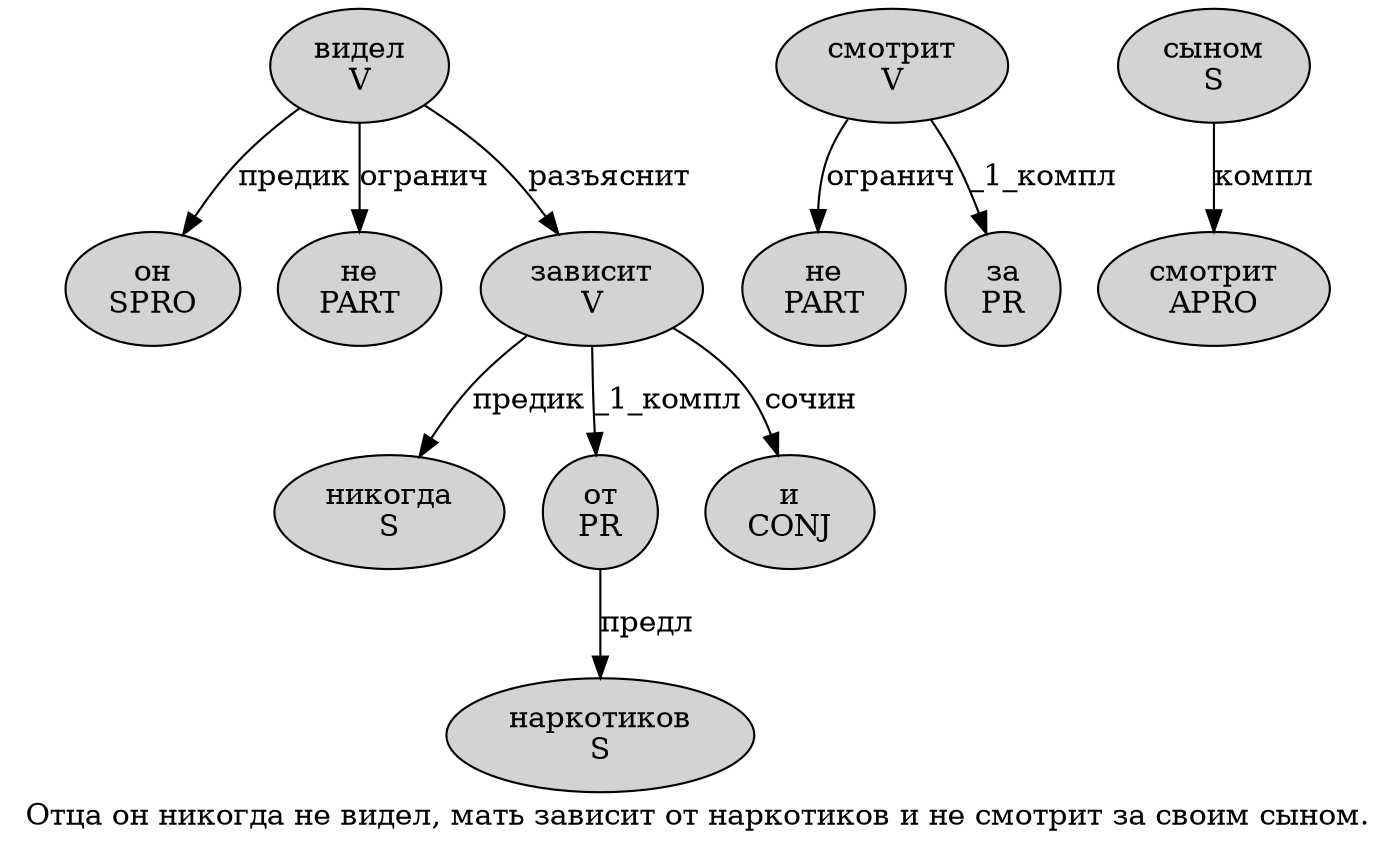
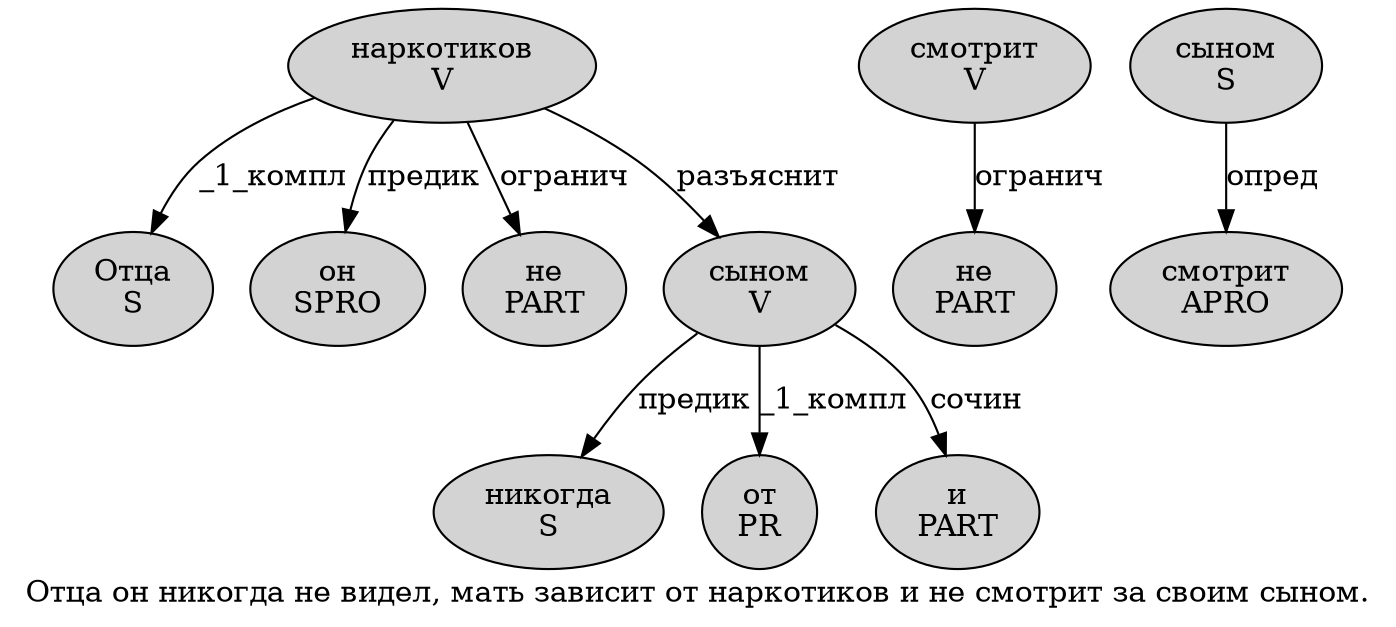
node "видел V": label "видел V" -> "наркотиков V"
edge "сыном S" -> "смотрит APRO": label "компл" -> "опред"
node "Отца S": added
node "зависит V": label "зависит V" -> "сыном V"
node "за PR": removed
node "и CONJ": label "и CONJ" -> "и PART"
node "наркотиков S": removed
